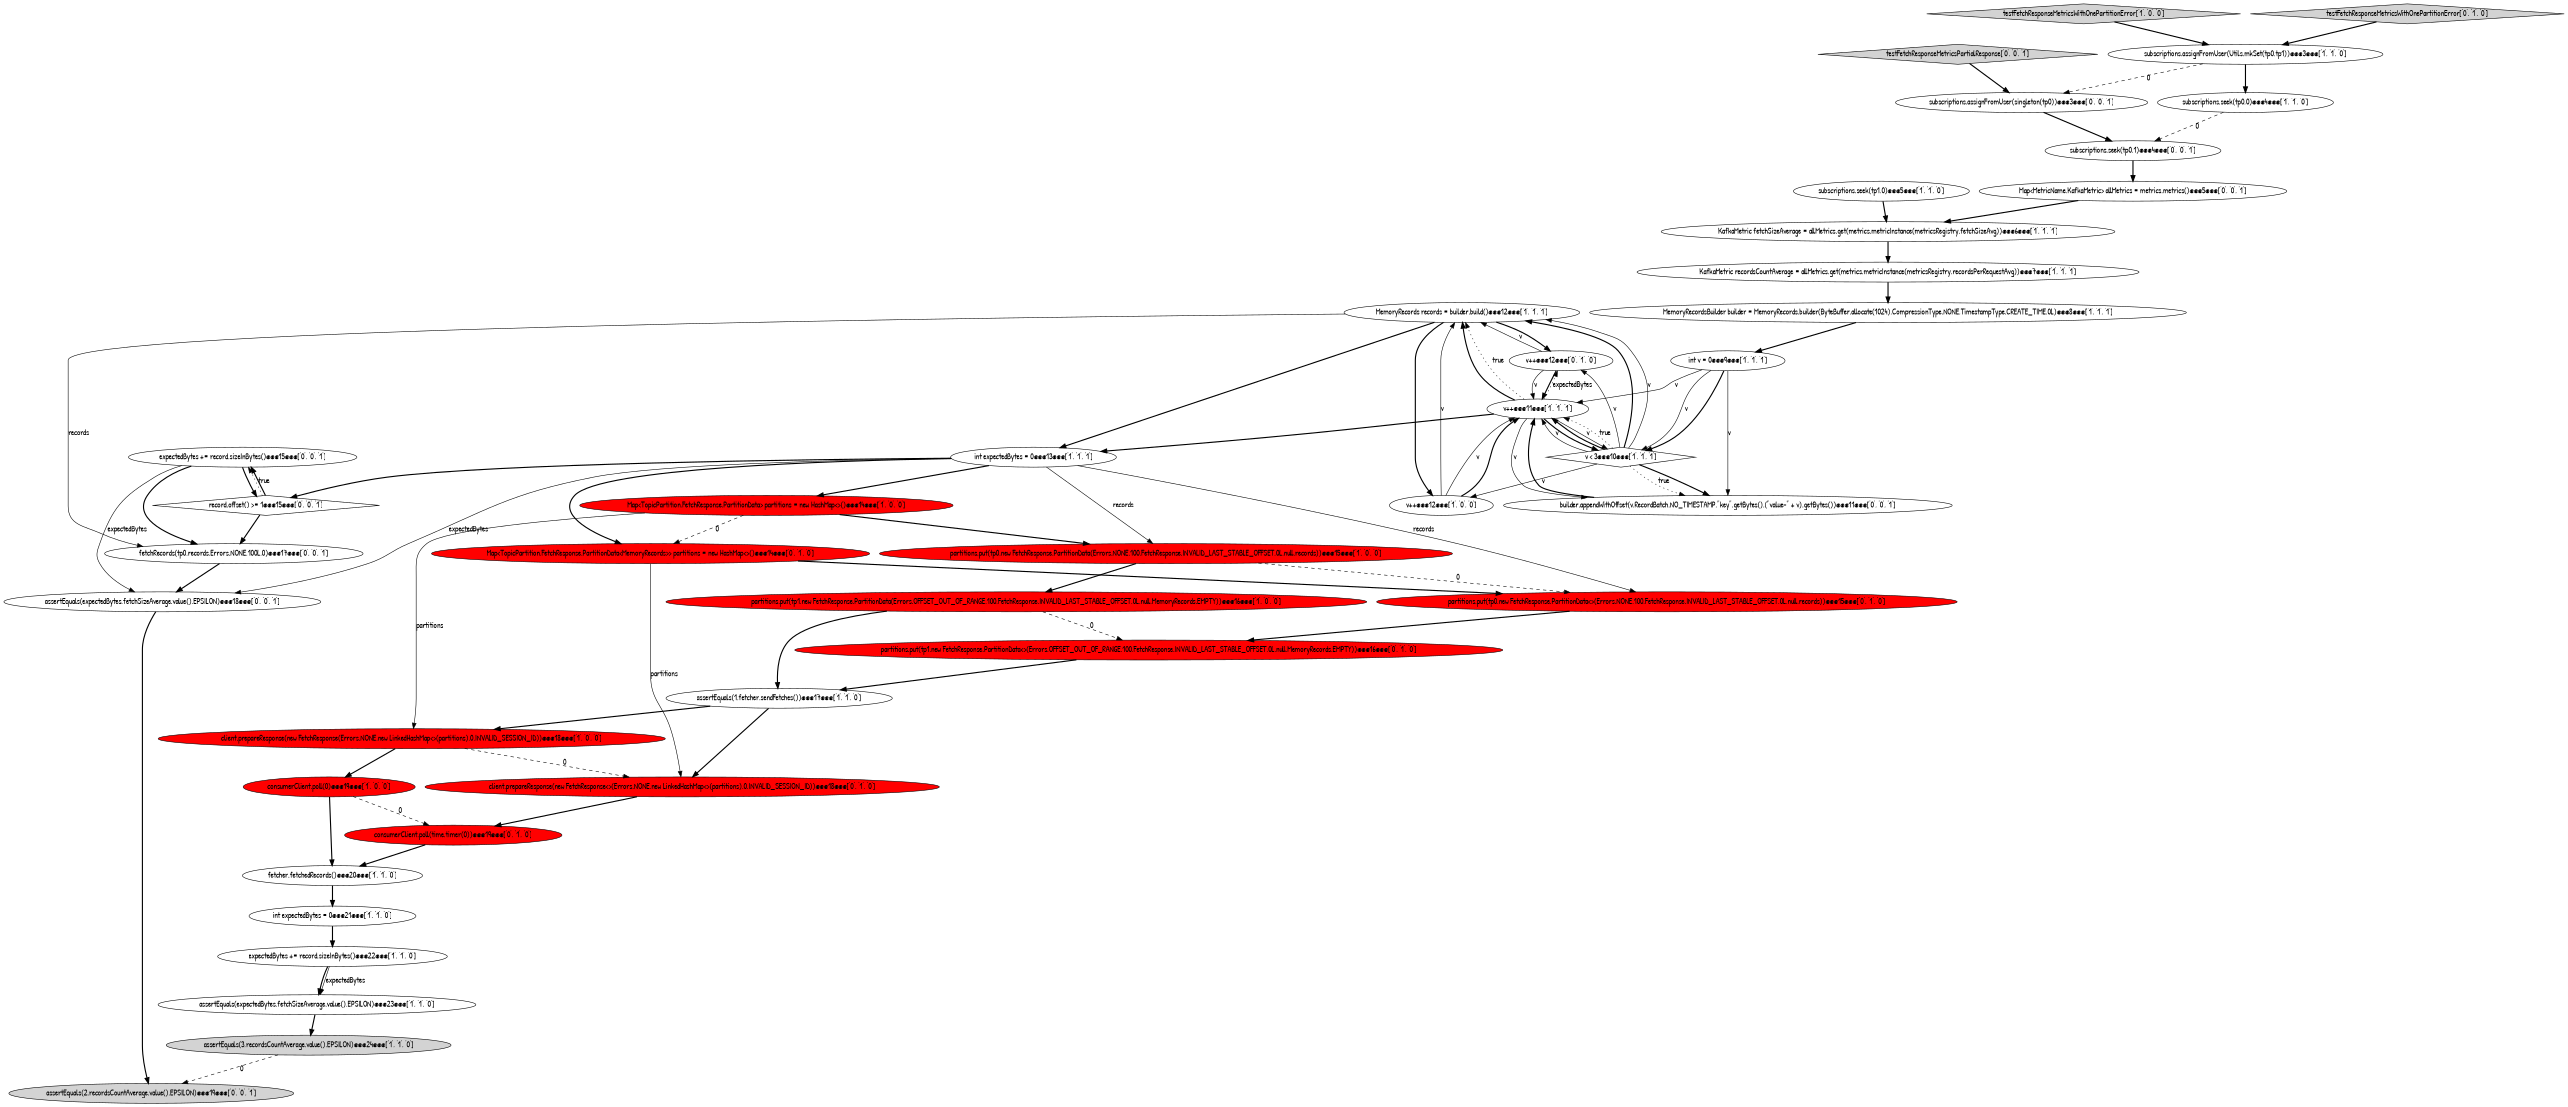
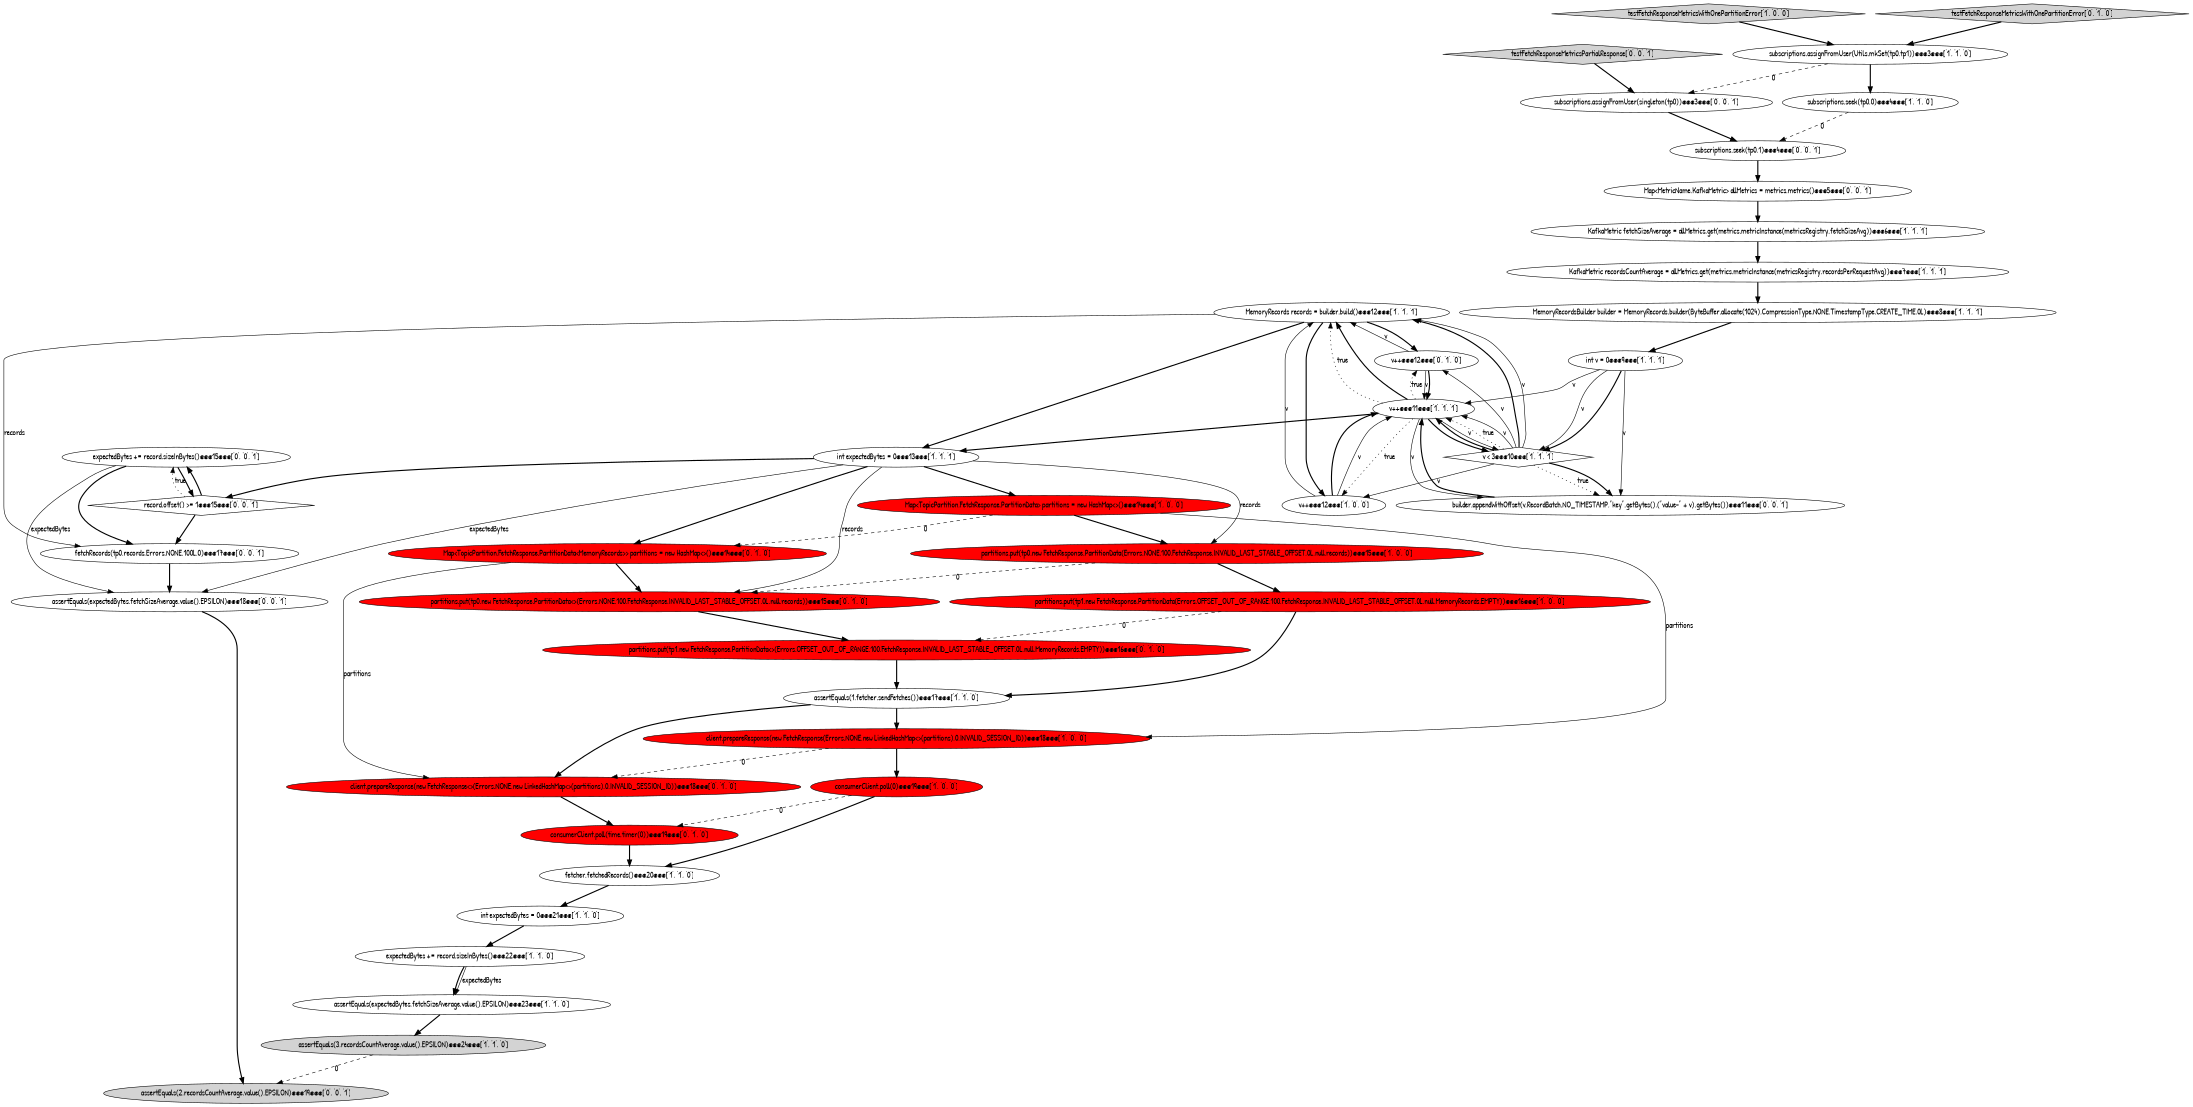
node "subscriptions.seek(tp1,0)@@@5@@@['1', '1', '0']": removed
edge "v++@@@11@@@['1', '1', '1']" -> "v++@@@12@@@['0', '1', '0']": label "expectedBytes" -> "true"
edge "v++@@@11@@@['1', '1', '1']" -> "v++@@@12@@@['1', '0', '0']": added, label "true"
